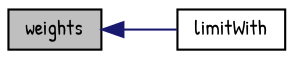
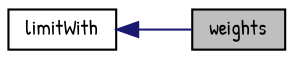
edge "limitWith" -> "weights": reversed
